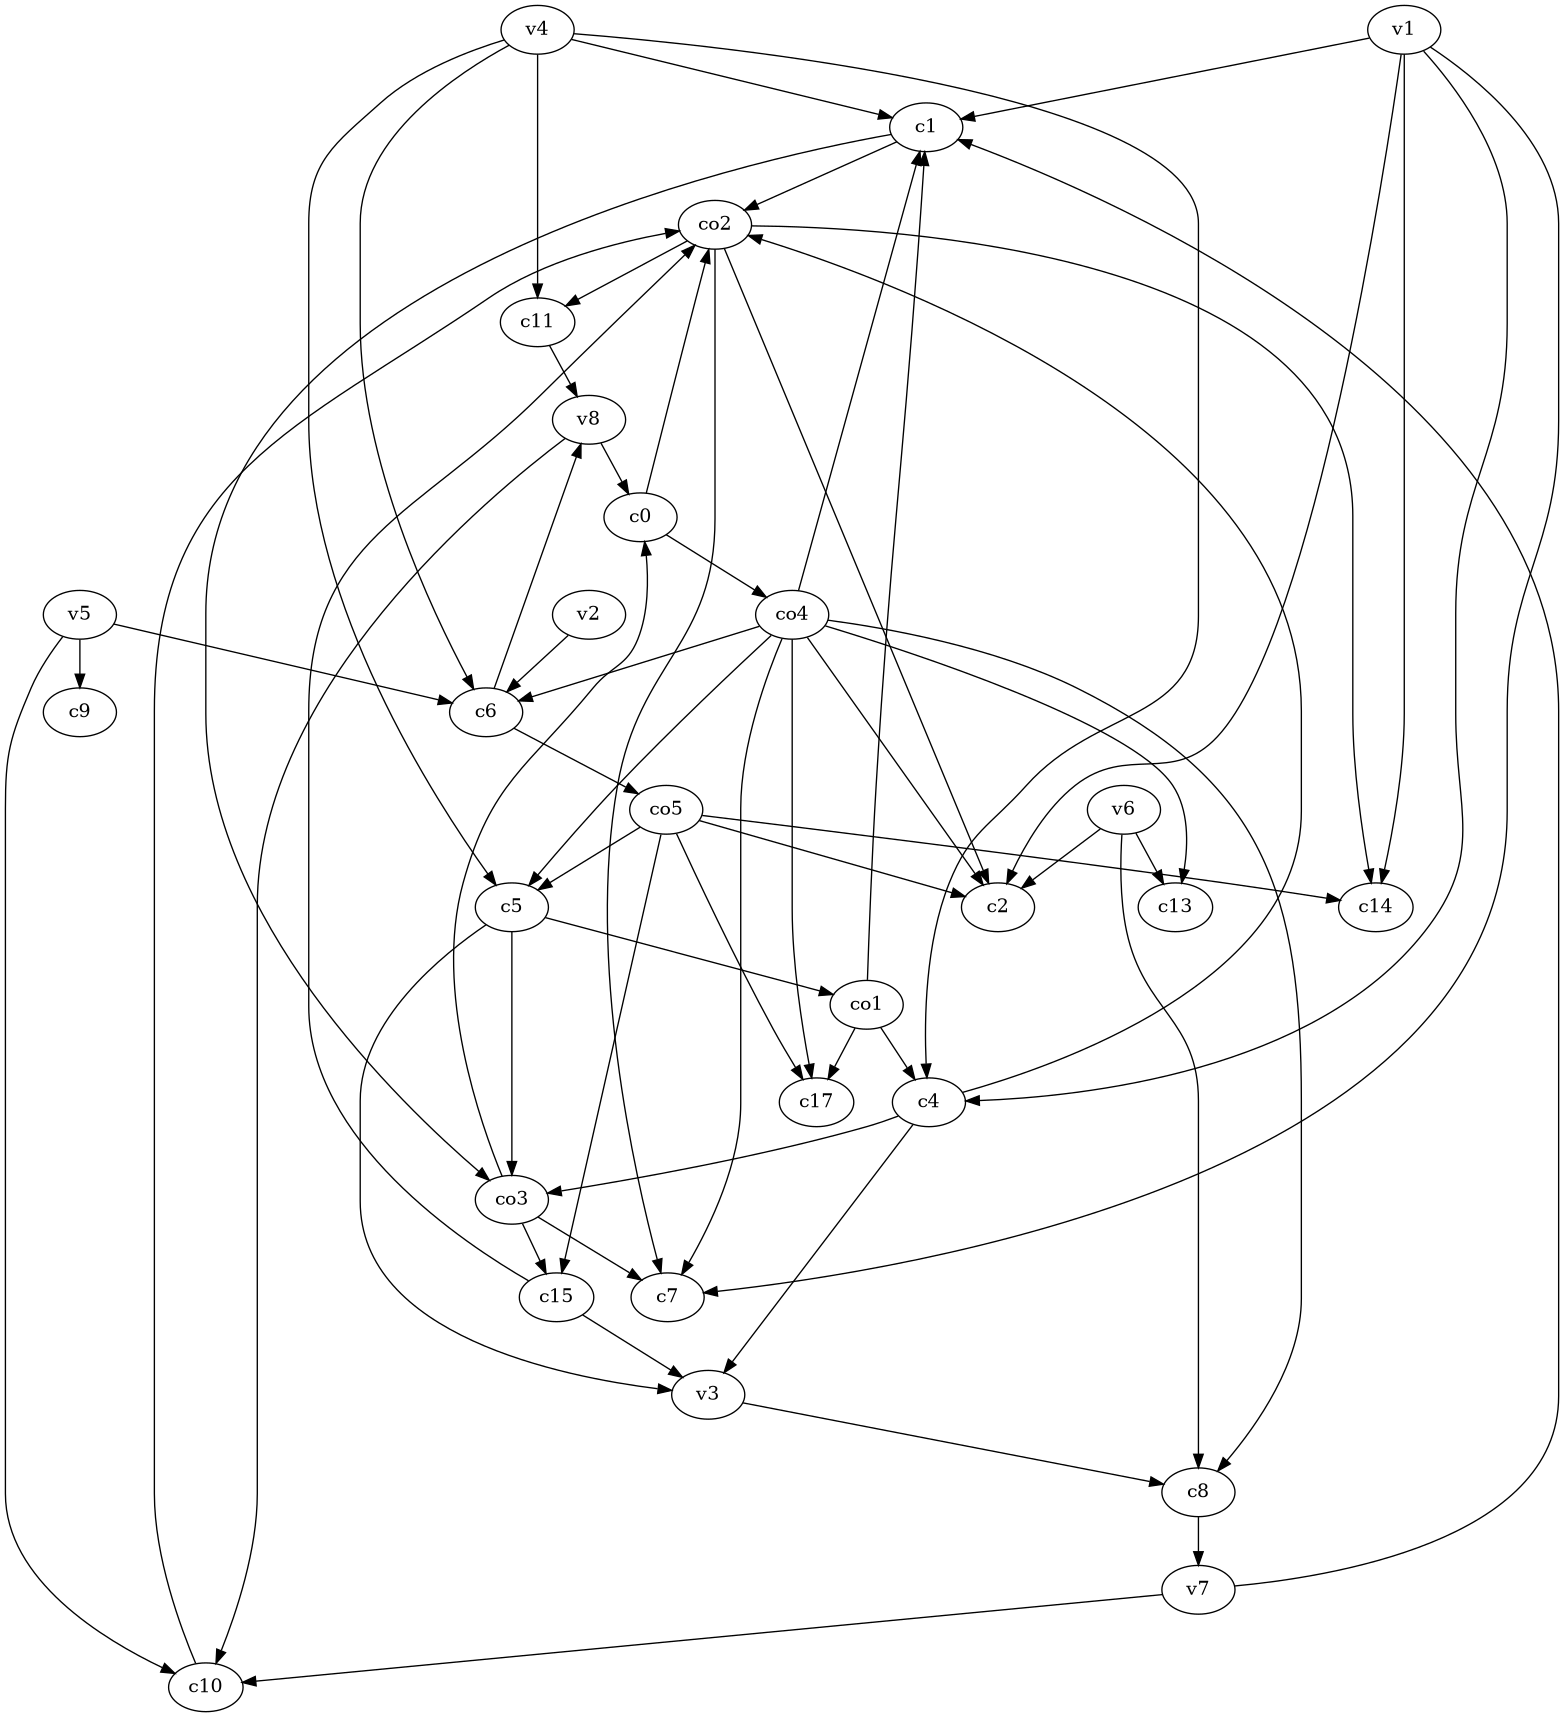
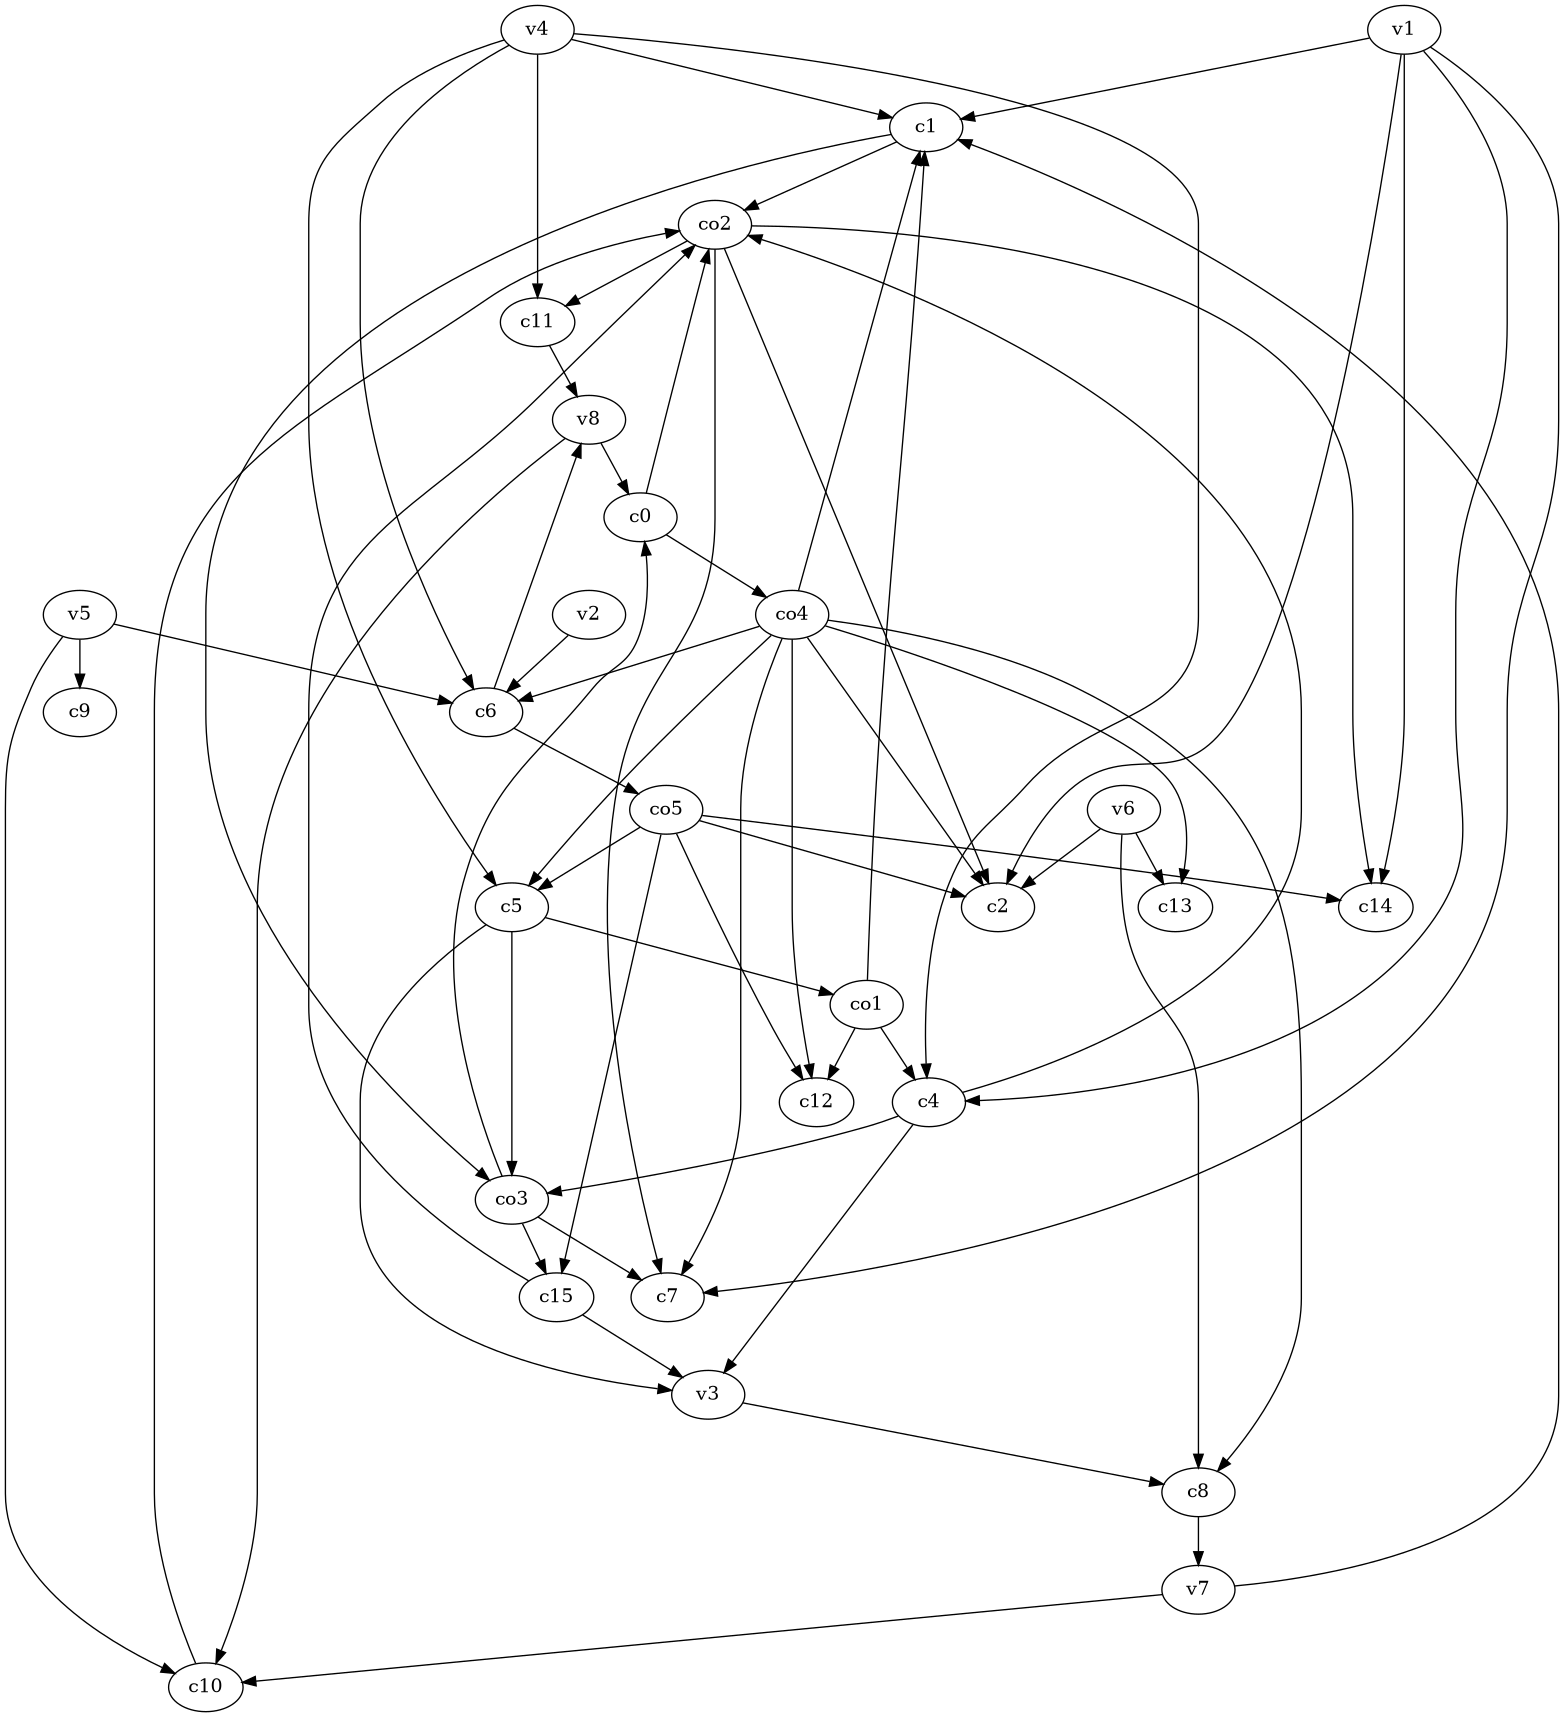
node "c17": label "c17" -> "c12"
